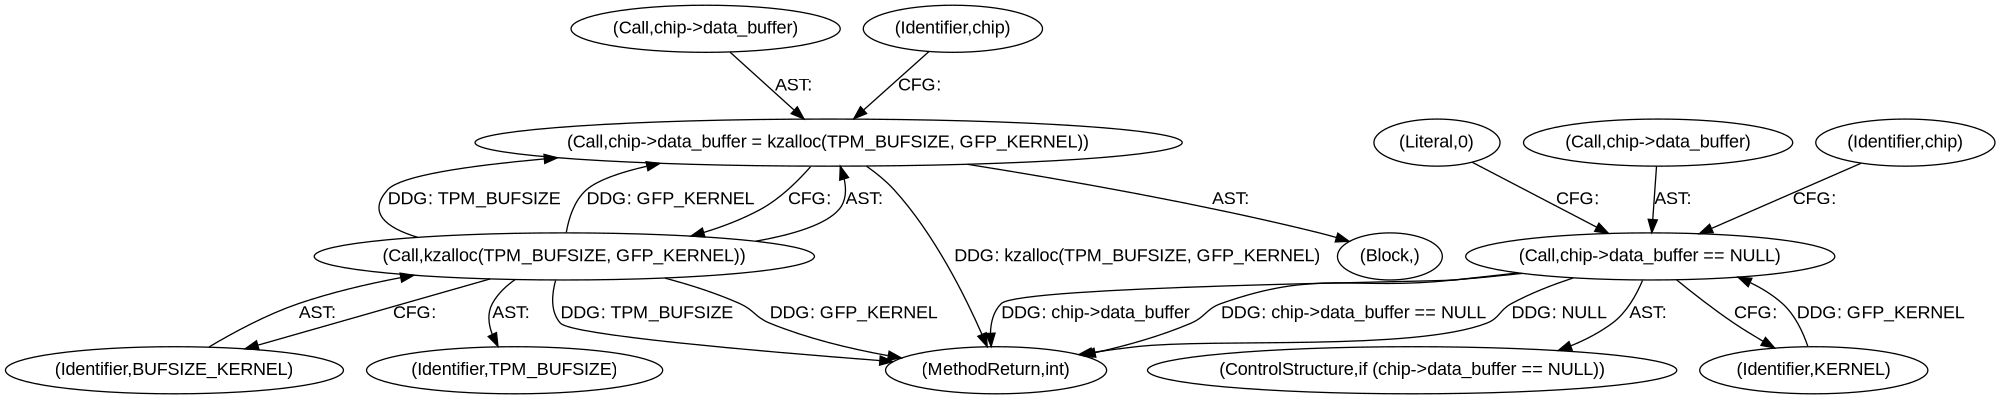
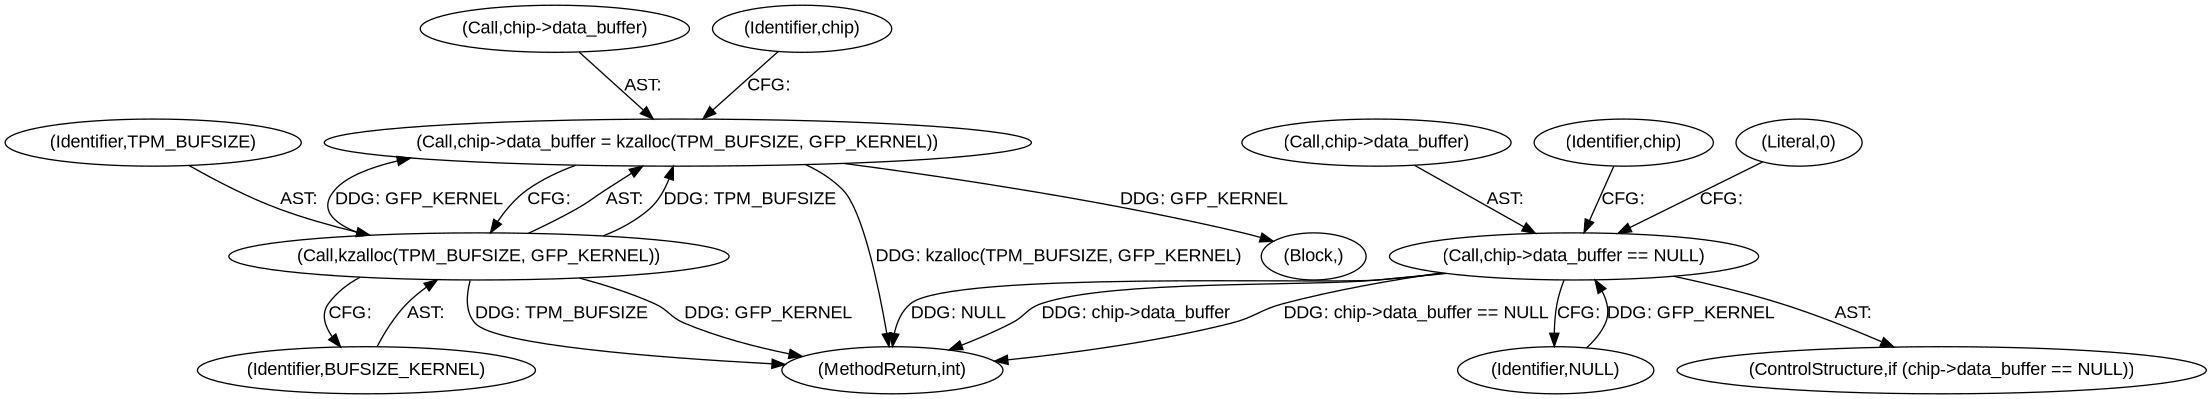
edge "(Call,chip->data_buffer = kzalloc(TPM_BUFSIZE, GFP_KERNEL))" -> "(Block,)": label "AST: " -> "DDG: GFP_KERNEL"
edge "(Call,kzalloc(TPM_BUFSIZE, GFP_KERNEL))" -> "(Identifier,TPM_BUFSIZE)": reversed
node "(Identifier,KERNEL)": label "(Identifier,KERNEL)" -> "(Identifier,NULL)"
